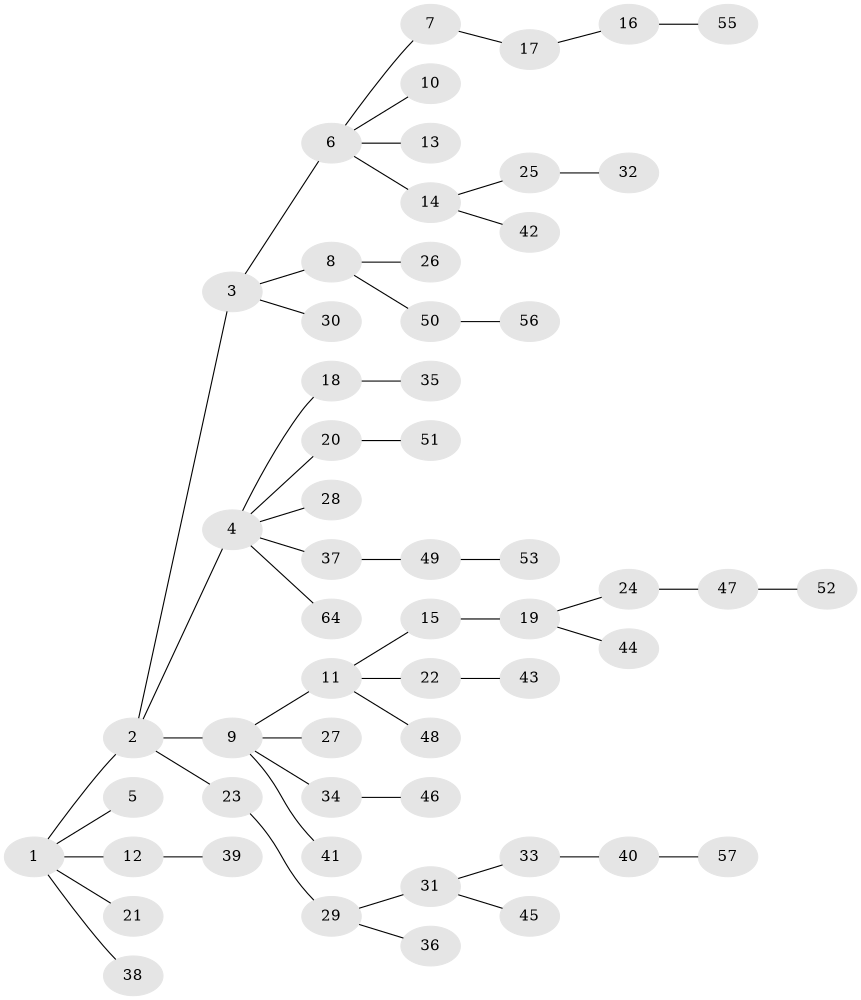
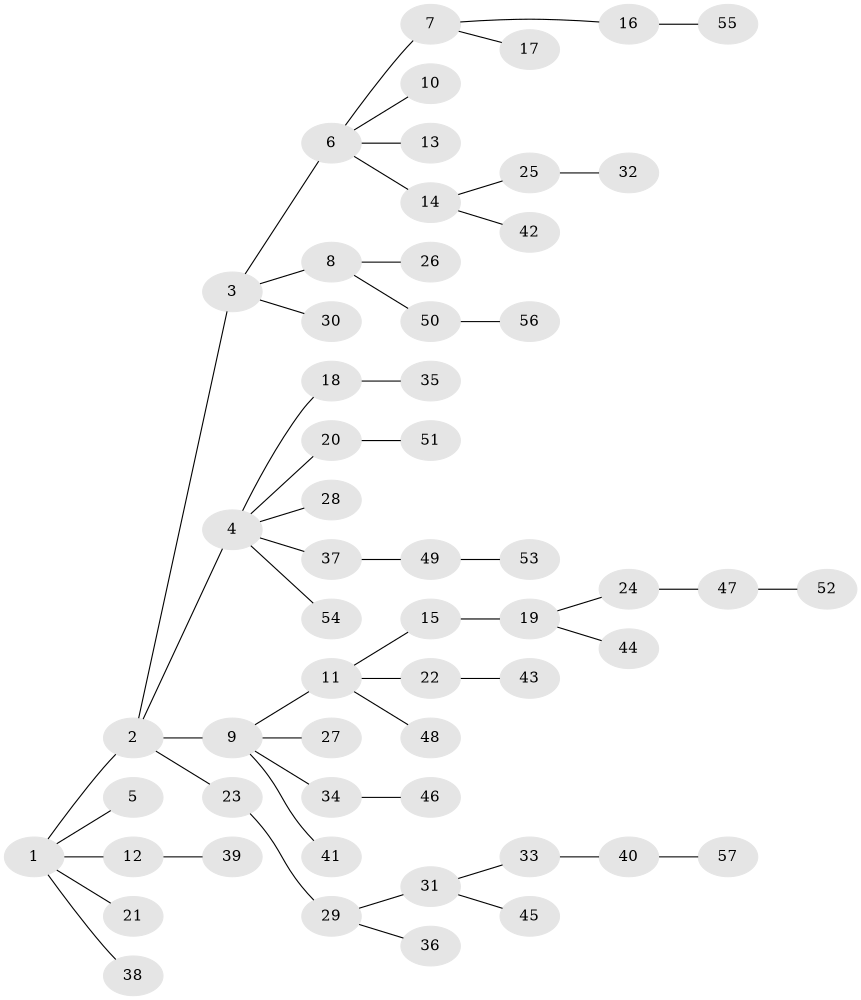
edge "16" -- "17": now "16" -- "7"
node "64": label "64" -> "54"
